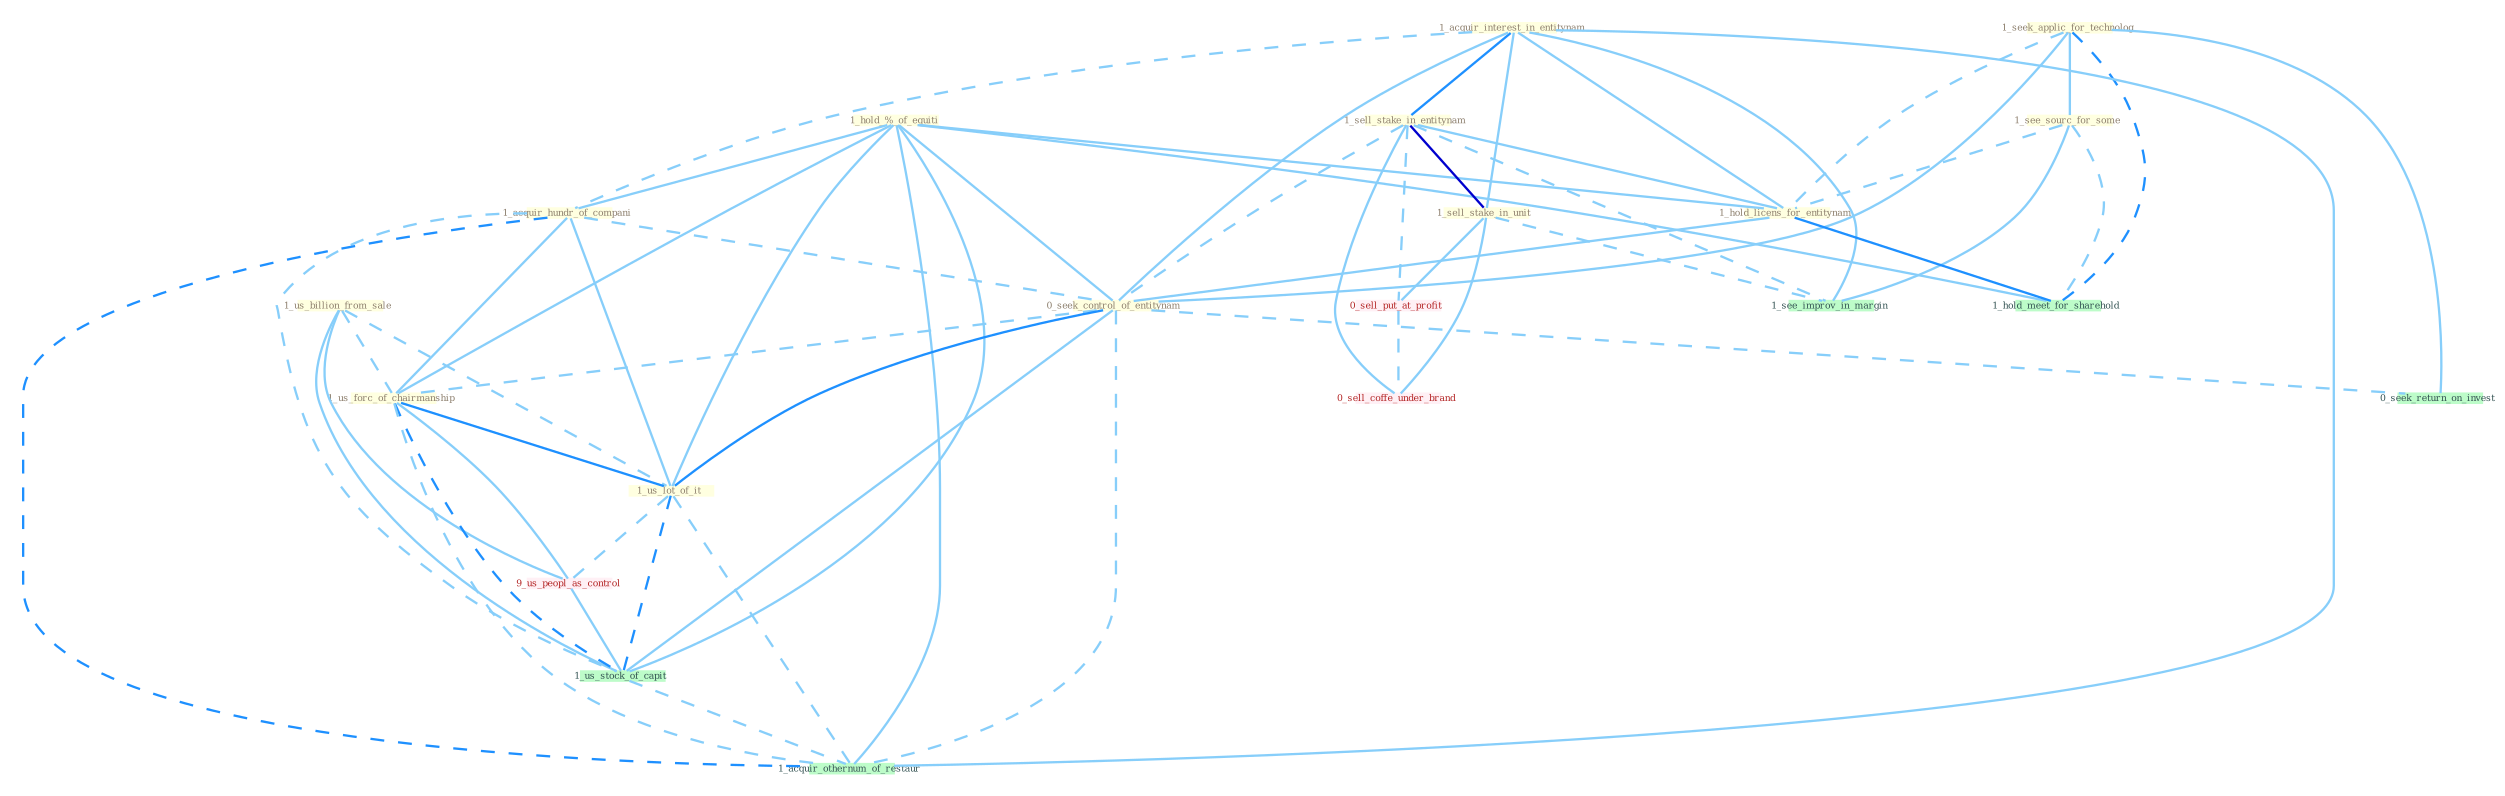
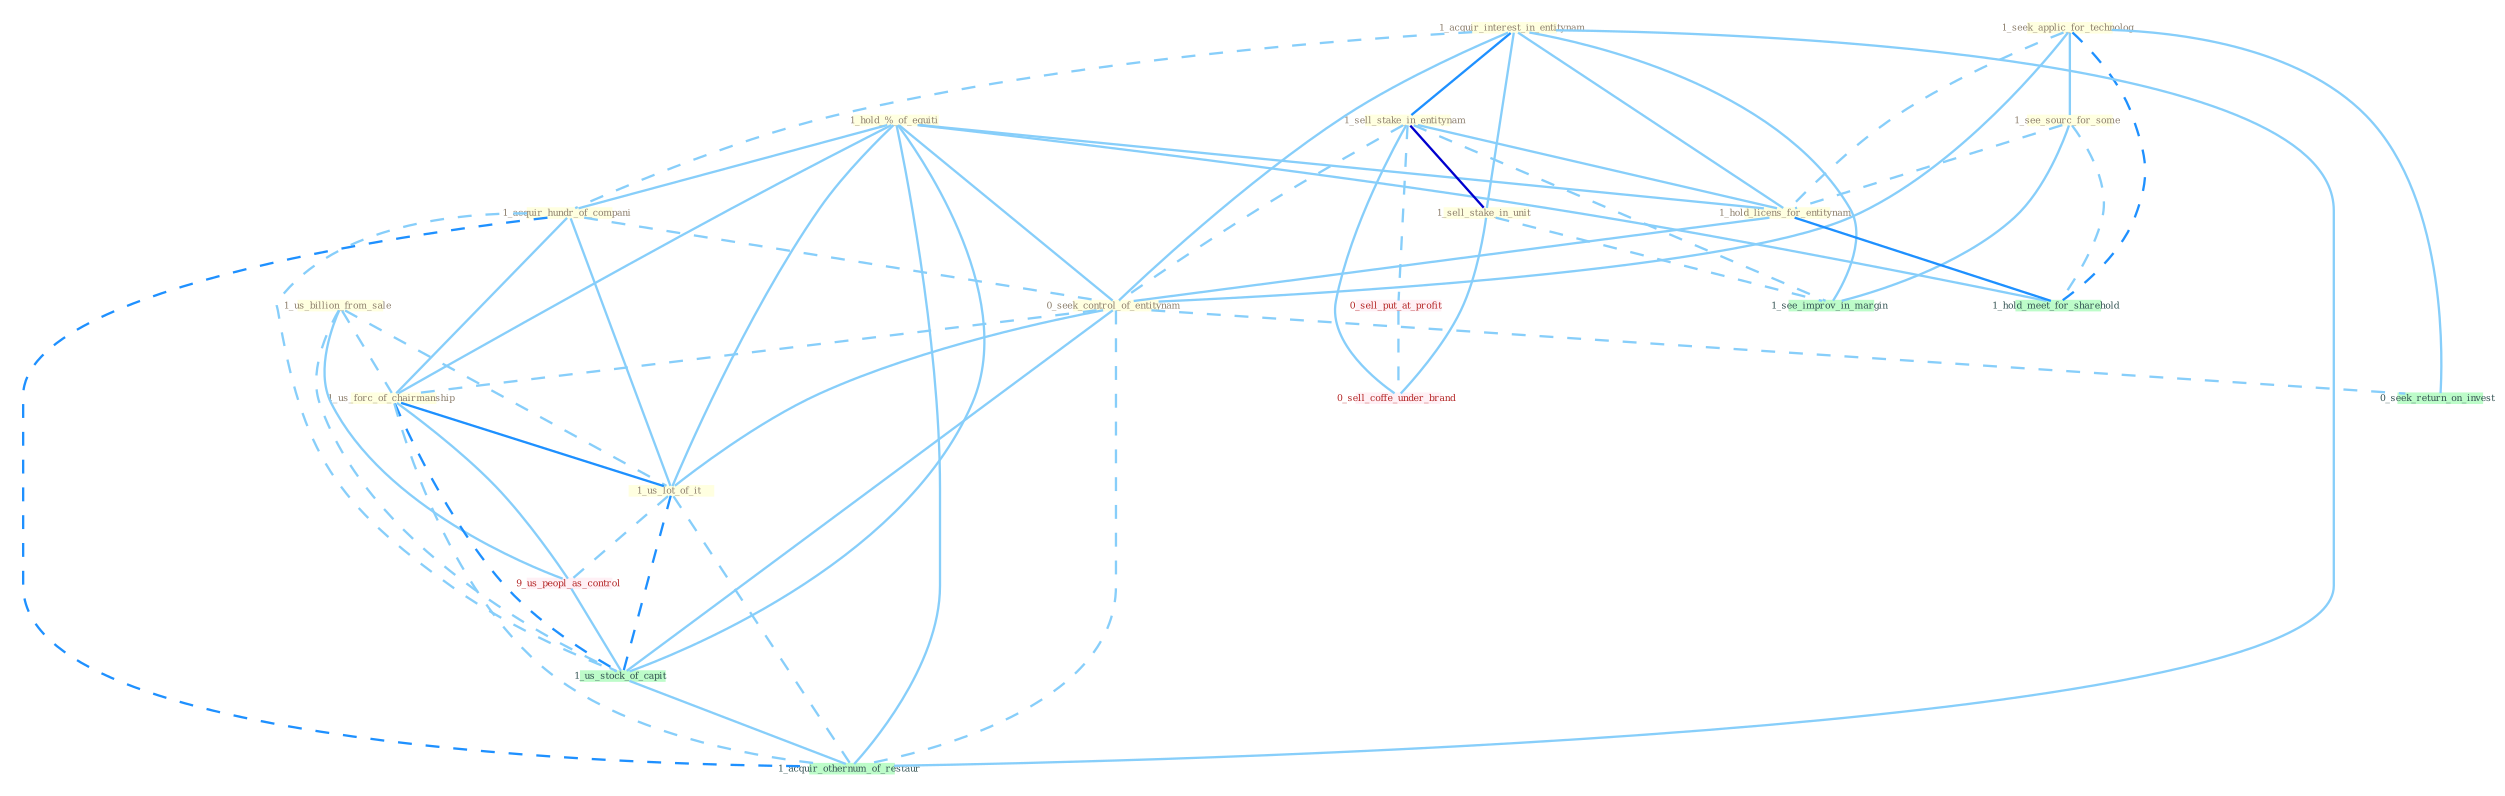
edge "1_sell_stake_in_unit" -- "0_sell_put_at_profit": removed
edge "0_seek_control_of_entitynam" -- "1_us_lot_of_it": color #1e90ff -> #87cefa
edge "1_us_billion_from_sale" -- "1_us_stock_of_capit": style solid -> dashed
edge "1_us_stock_of_capit" -- "1_acquir_othernum_of_restaur": style dashed -> solid
